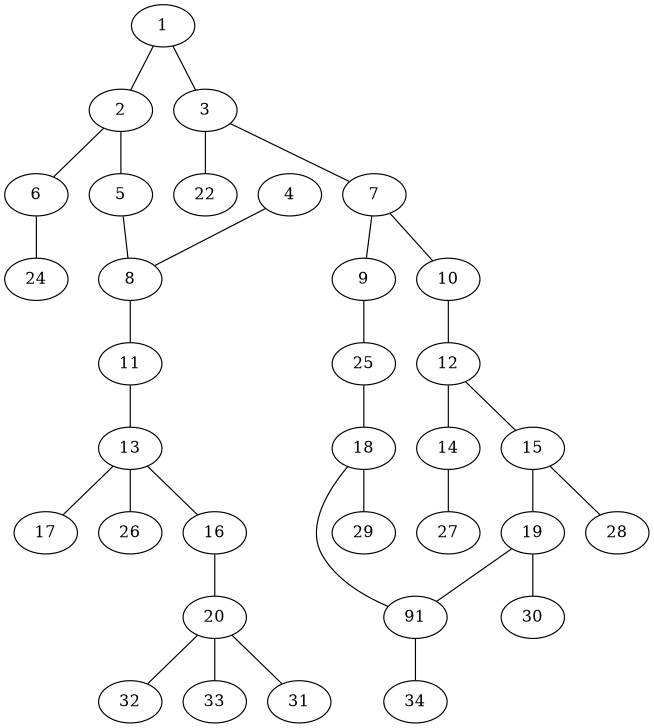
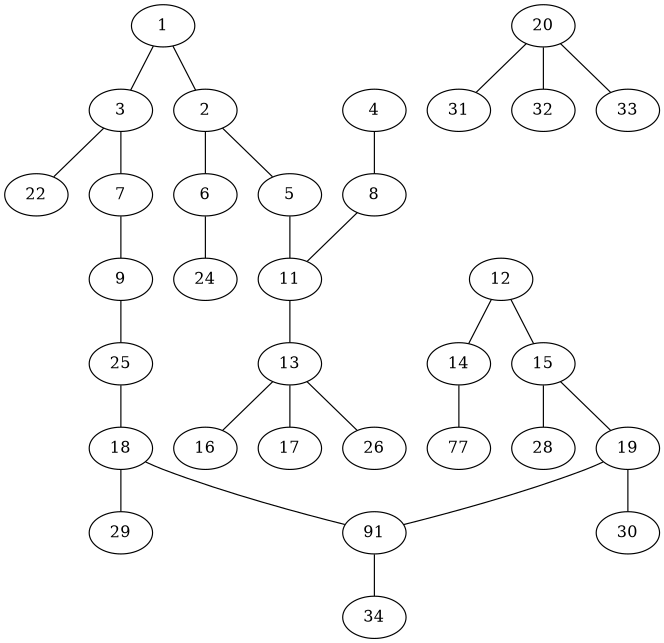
edge "5" -- "8": now "5" -- "11"
node "10": removed
node "27": label "27" -> "77"
edge "16" -- "20": removed
